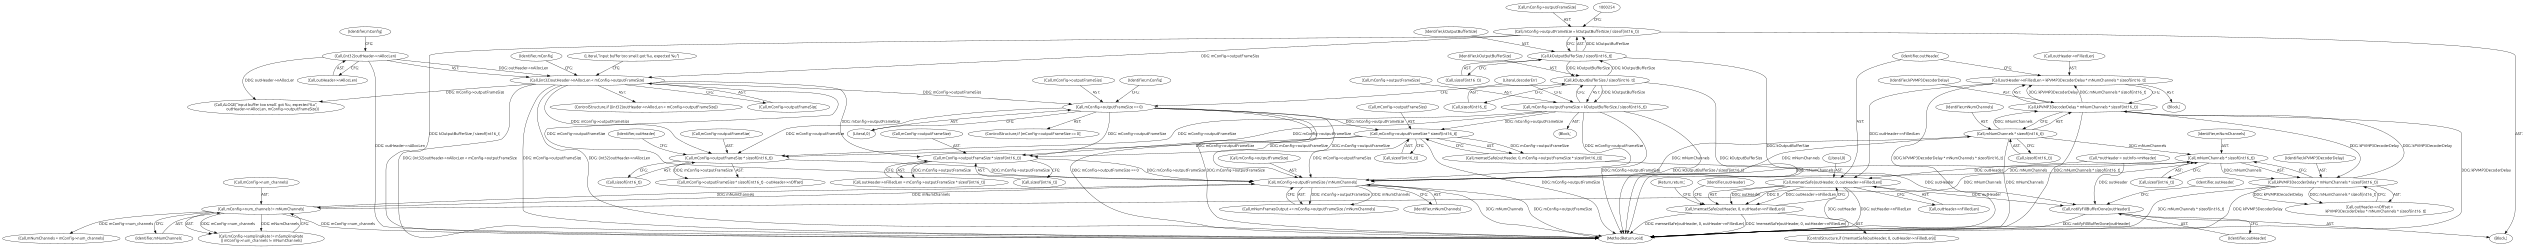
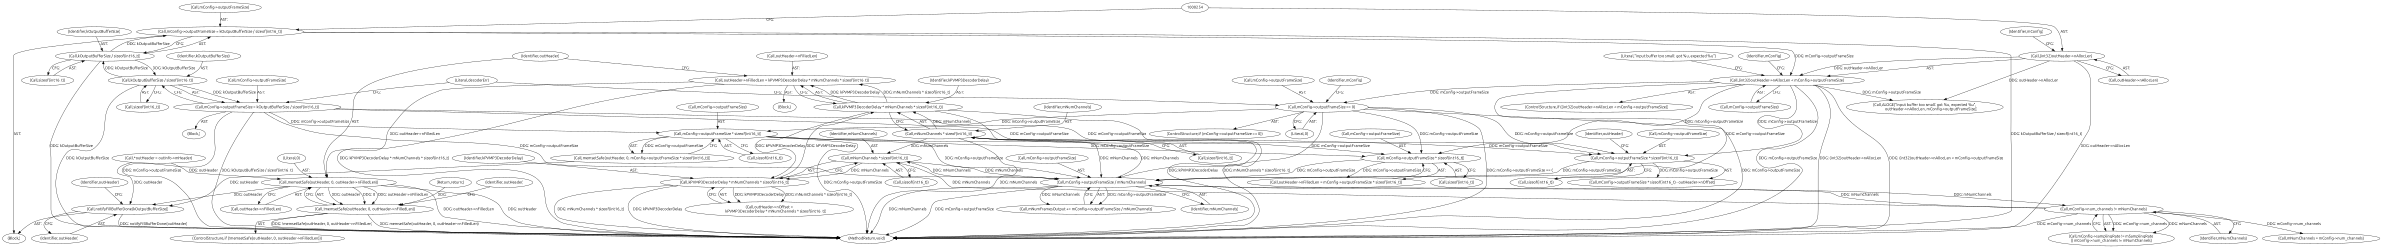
edge "1000254" -> "(Call,(int32)outHeader->nAllocLen)": added, label "AST:"
node "(Call,mConfig->num_channels)": removed
edge "(Return,return;)" -> "(Call,!memsetSafe(outHeader, 0, outHeader->nFilledLen))": label "CFG: " -> "DDG: "
node "(Call,notifyFillBufferDone(outHeader))": label "(Call,notifyFillBufferDone(outHeader))" -> "(Call,notifyFillBufferDone(kOutputBufferSize))"
